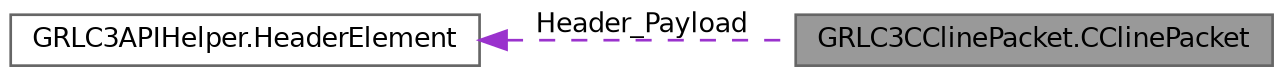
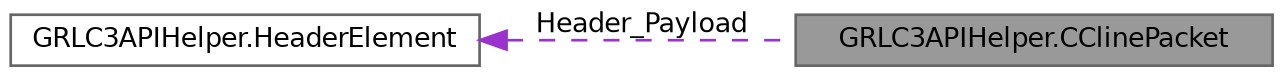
node "GRLC3CClinePacket.CClinePacket": label "GRLC3CClinePacket.CClinePacket" -> "GRLC3APIHelper.CClinePacket"
